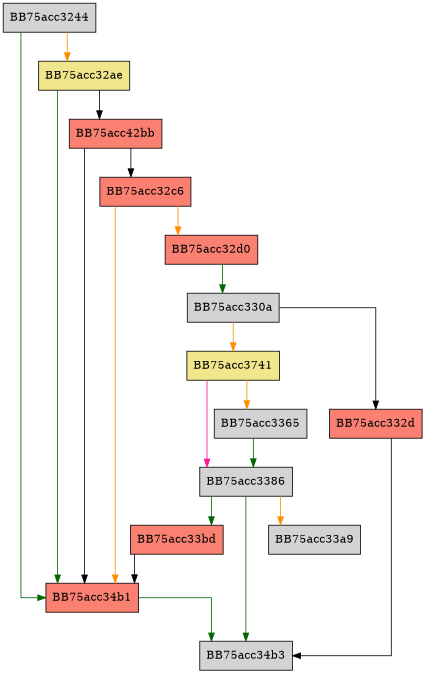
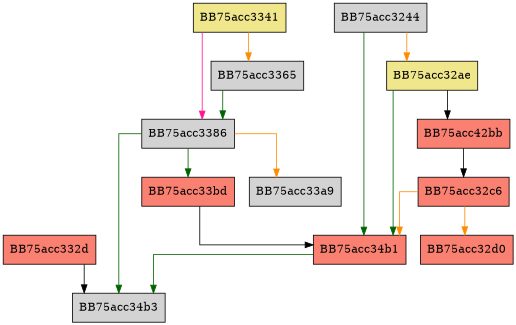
node "BB75acc330a": removed
edge "BB75acc42bb" -> "BB75acc34b1": removed
node "BB75acc3741": label "BB75acc3741" -> "BB75acc3341"
